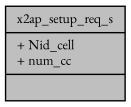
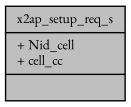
node "x2ap_setup_req_s": text "+ num_cc" -> "+ cell_cc"
